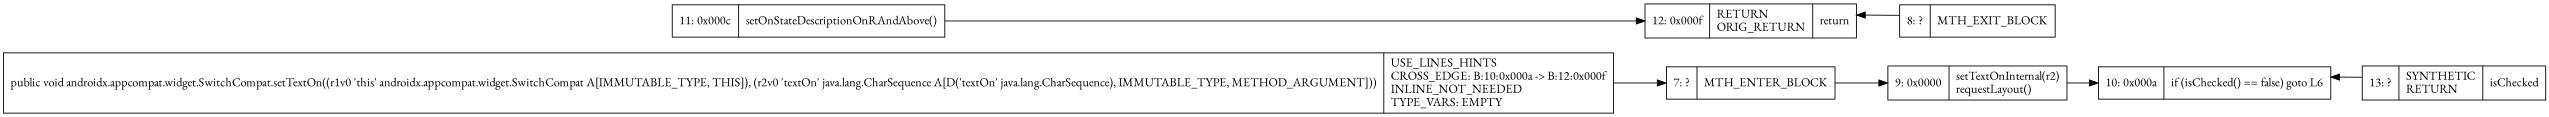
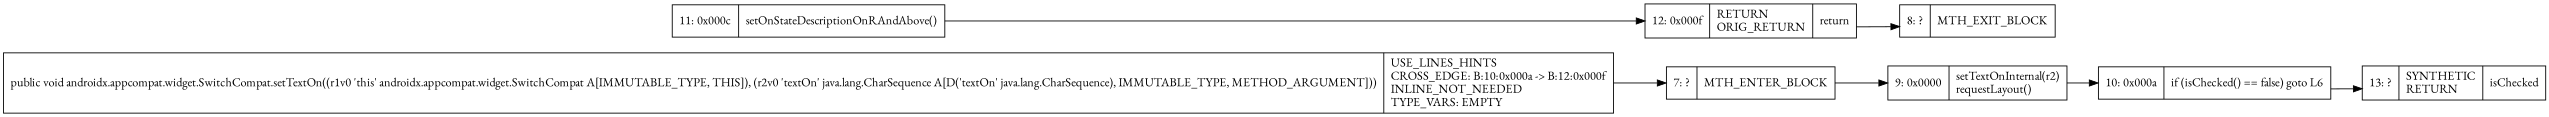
edge "8: ?" -> "12: 0x000f": reversed
edge "13: ?" -> "10: 0x000a": reversed
